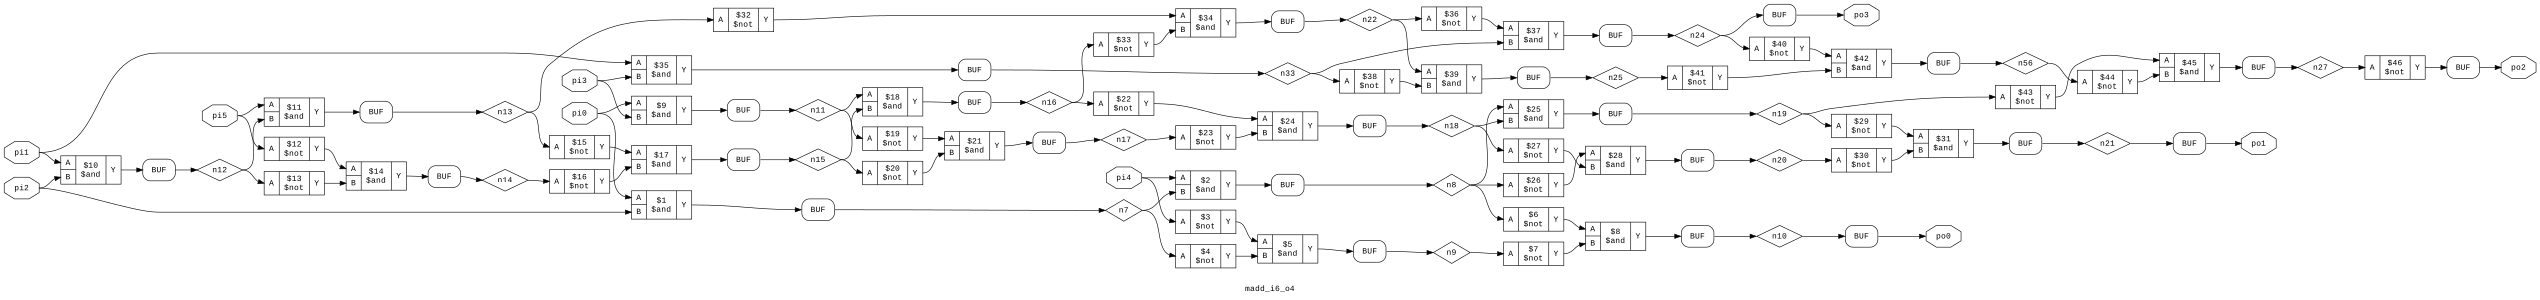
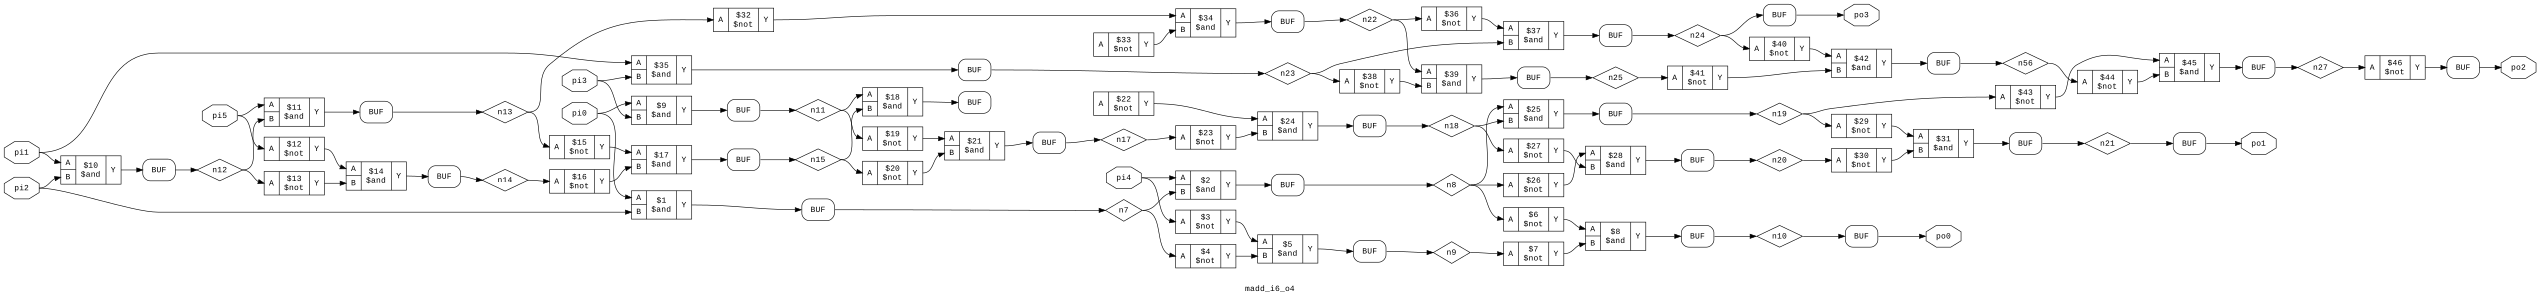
node "n33": label "n33" -> "n23"
node "n16": removed
